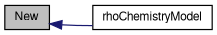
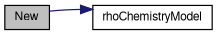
edge "rhoChemistryModel" -> "New": reversed
